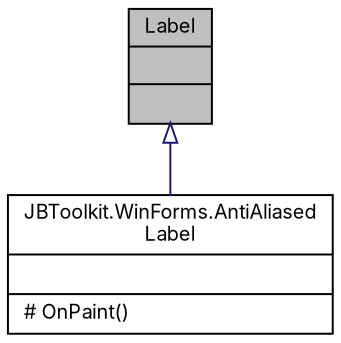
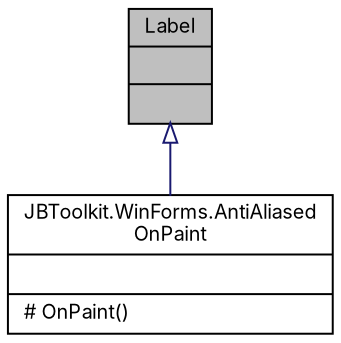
node "JBToolkit.WinForms.AntiAliased": text "Label" -> "OnPaint"
